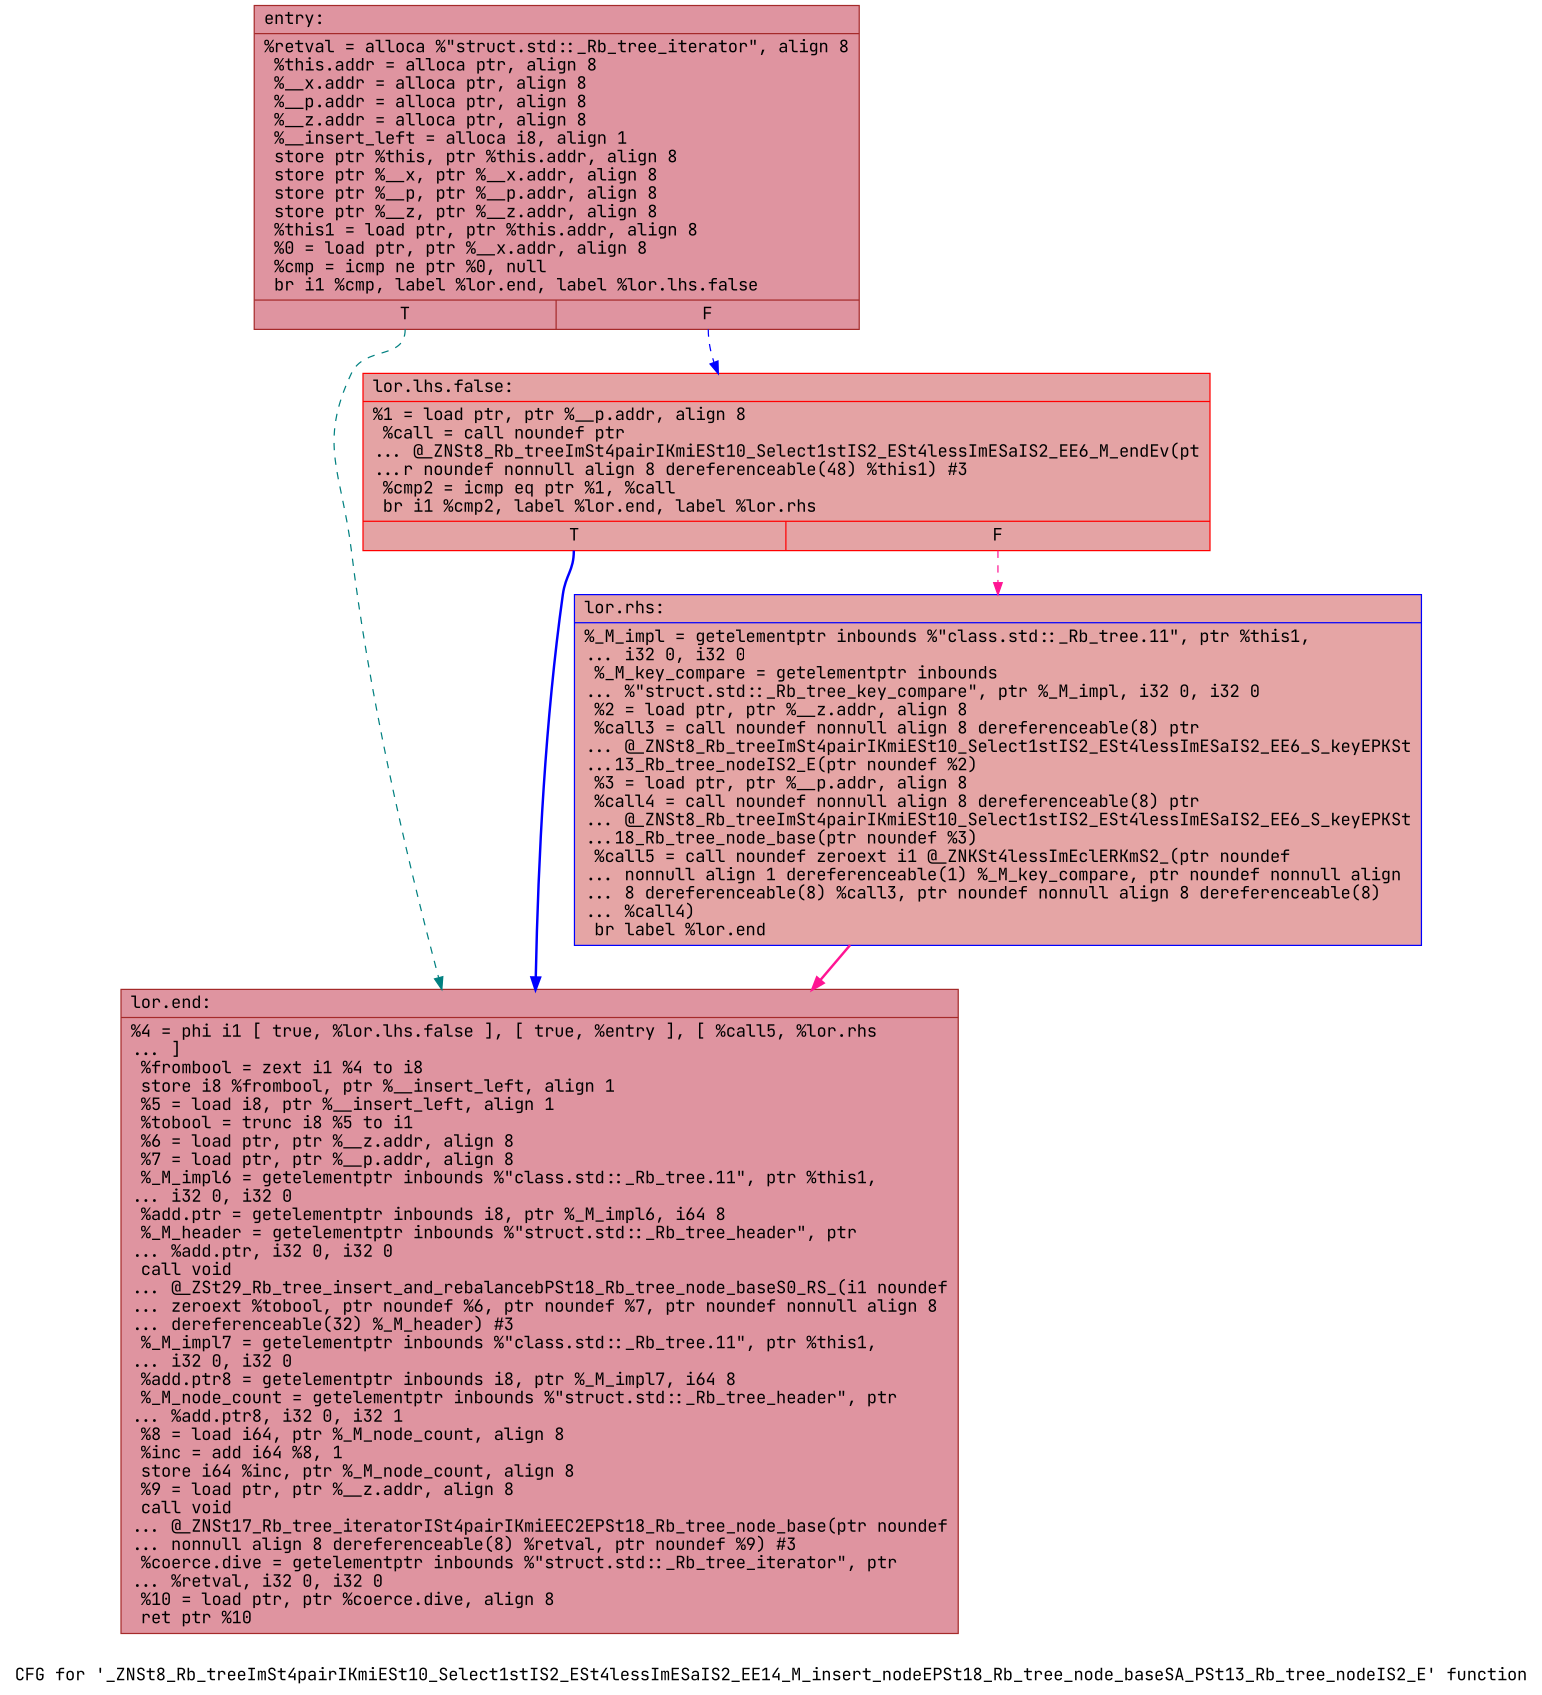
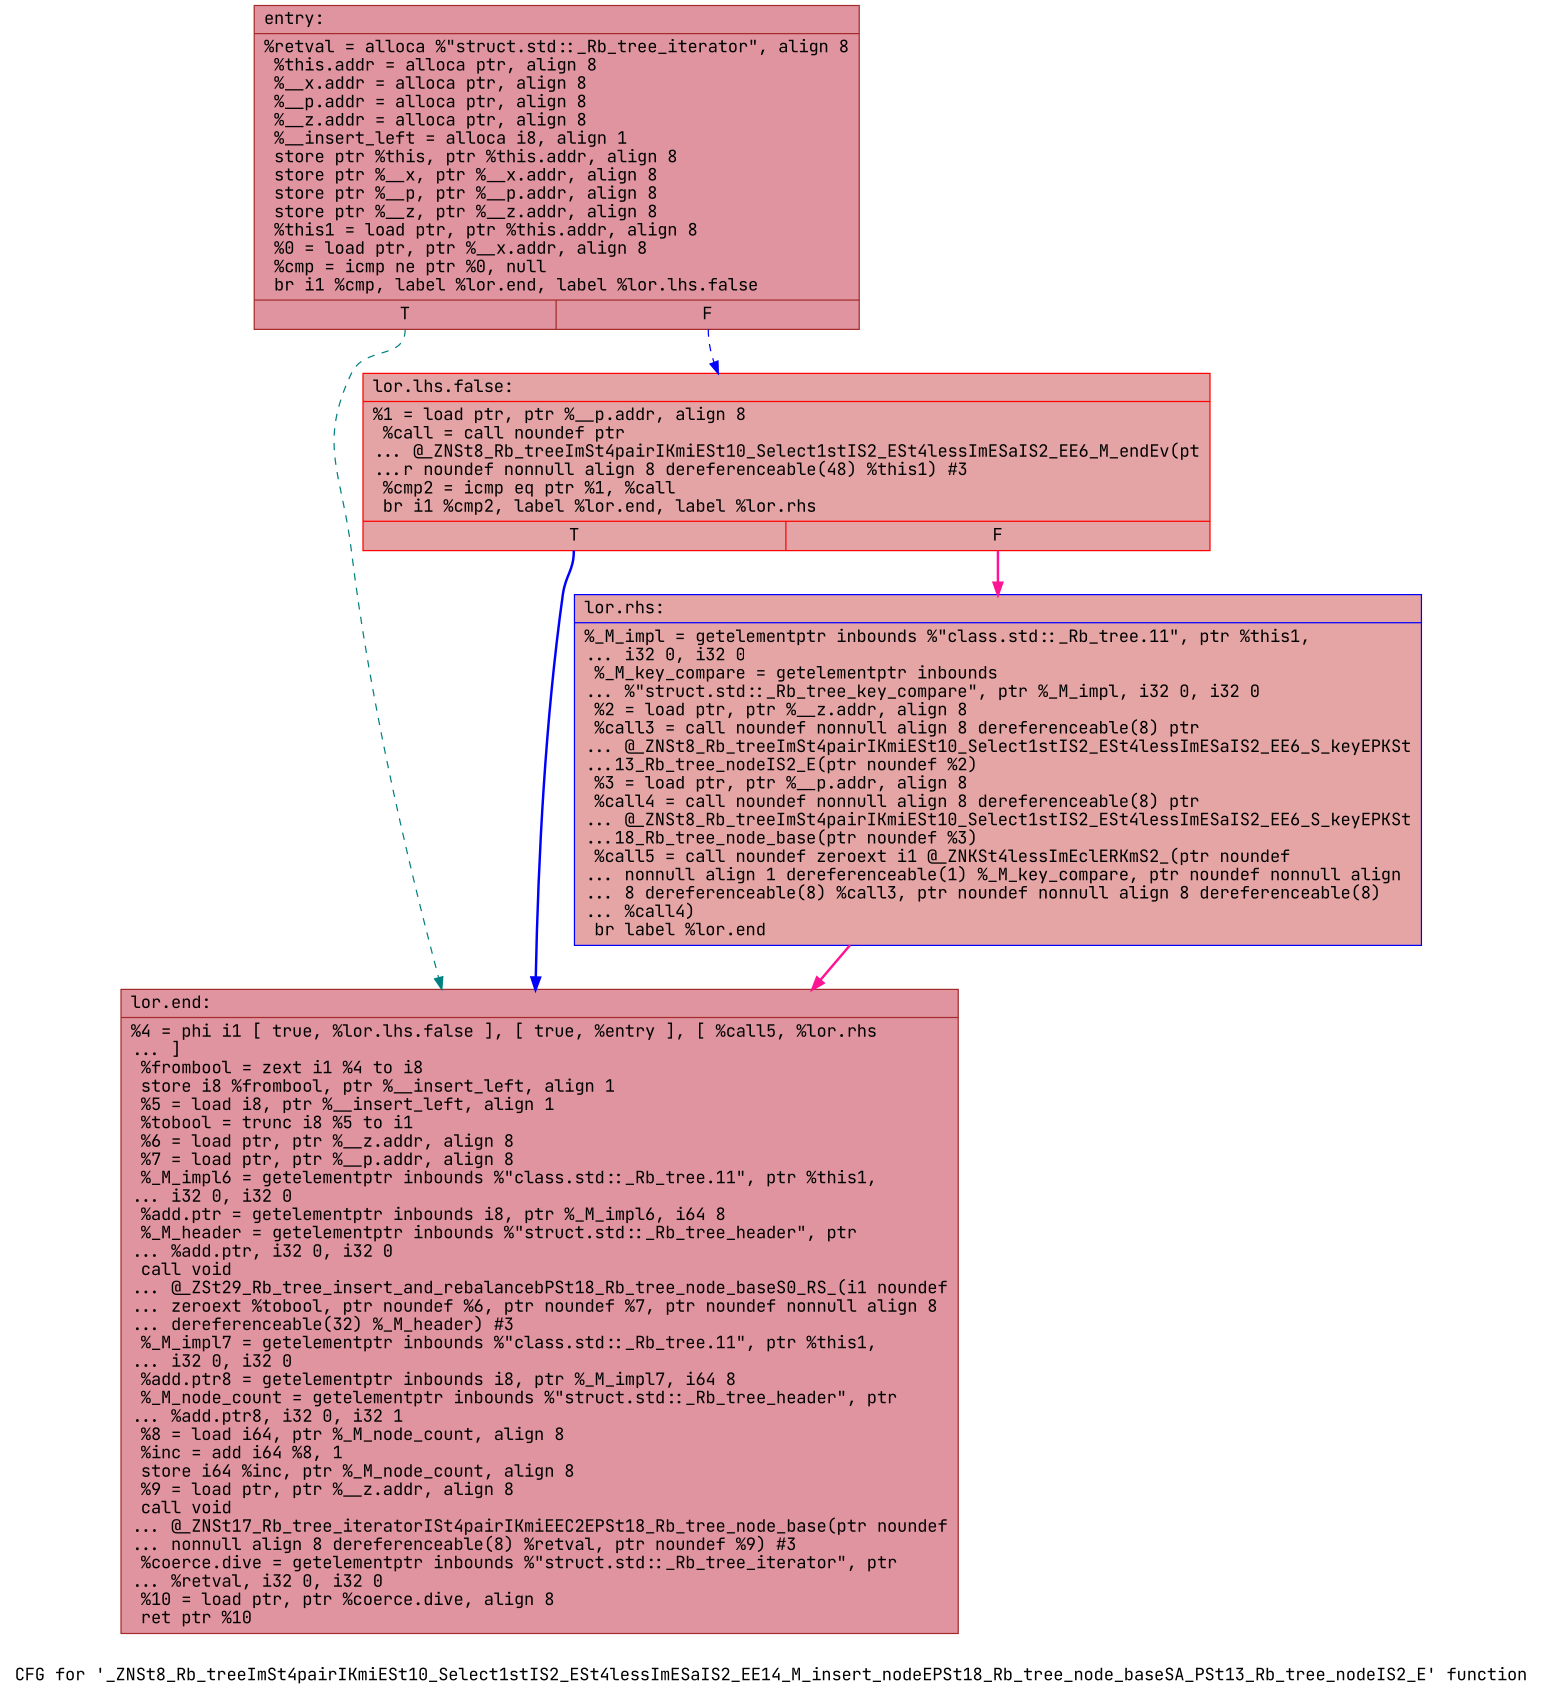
edge "lor.lhs.false:" -> "lor.rhs:": style dashed -> bold
